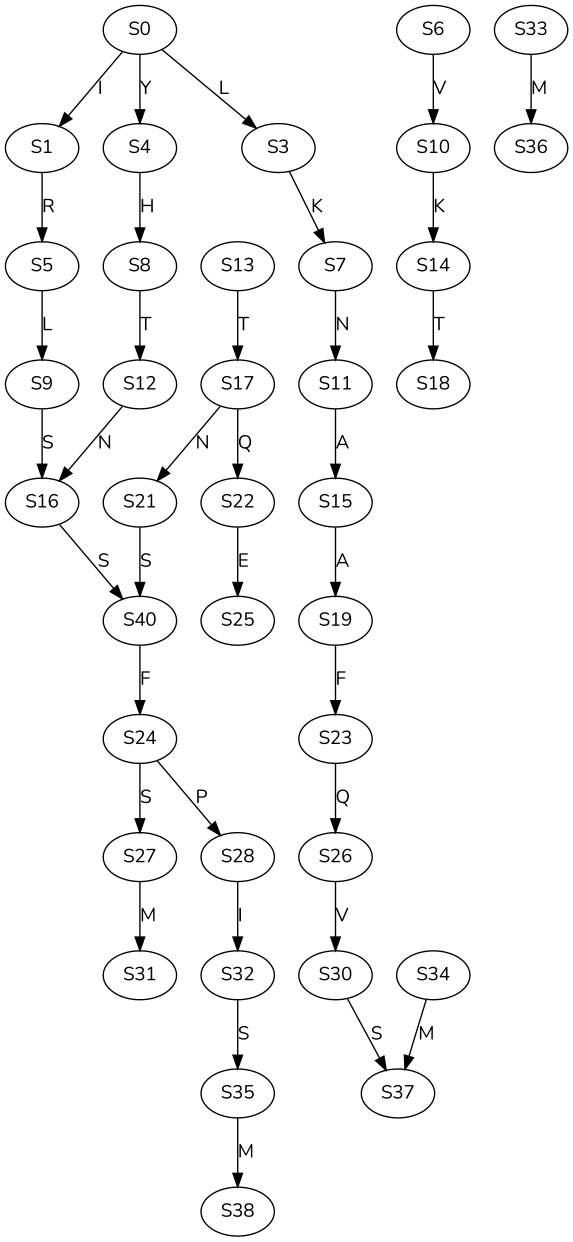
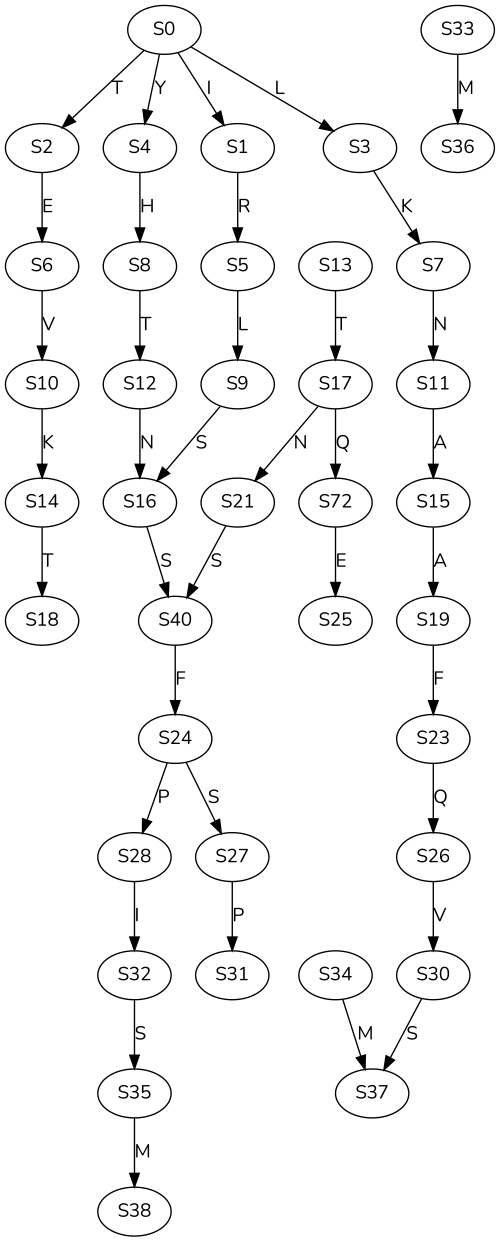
node "S2": added
node "S22": label "S22" -> "S72"
edge "S27" -> "S31": label "M" -> "P"
